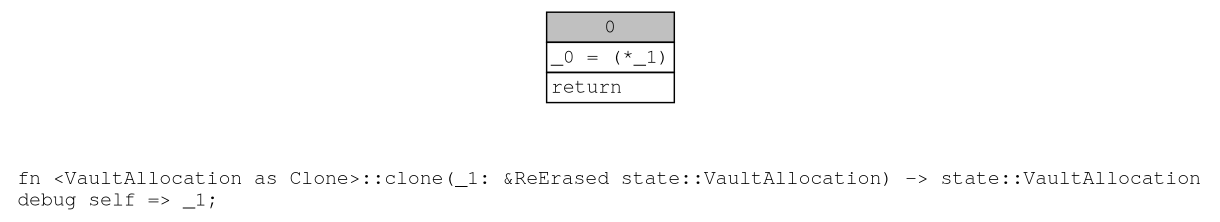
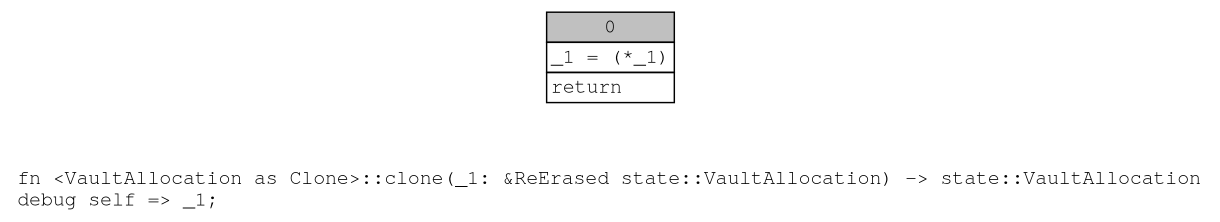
node "0": text "_0 = (*_1)" -> "_1 = (*_1)"
